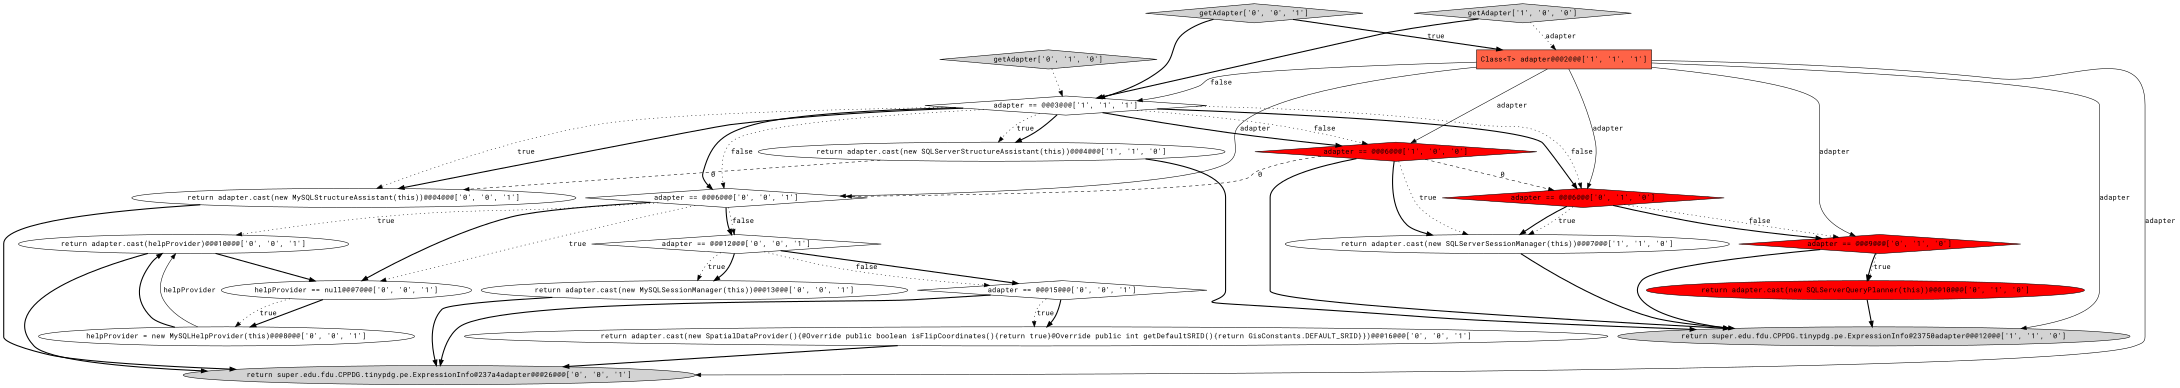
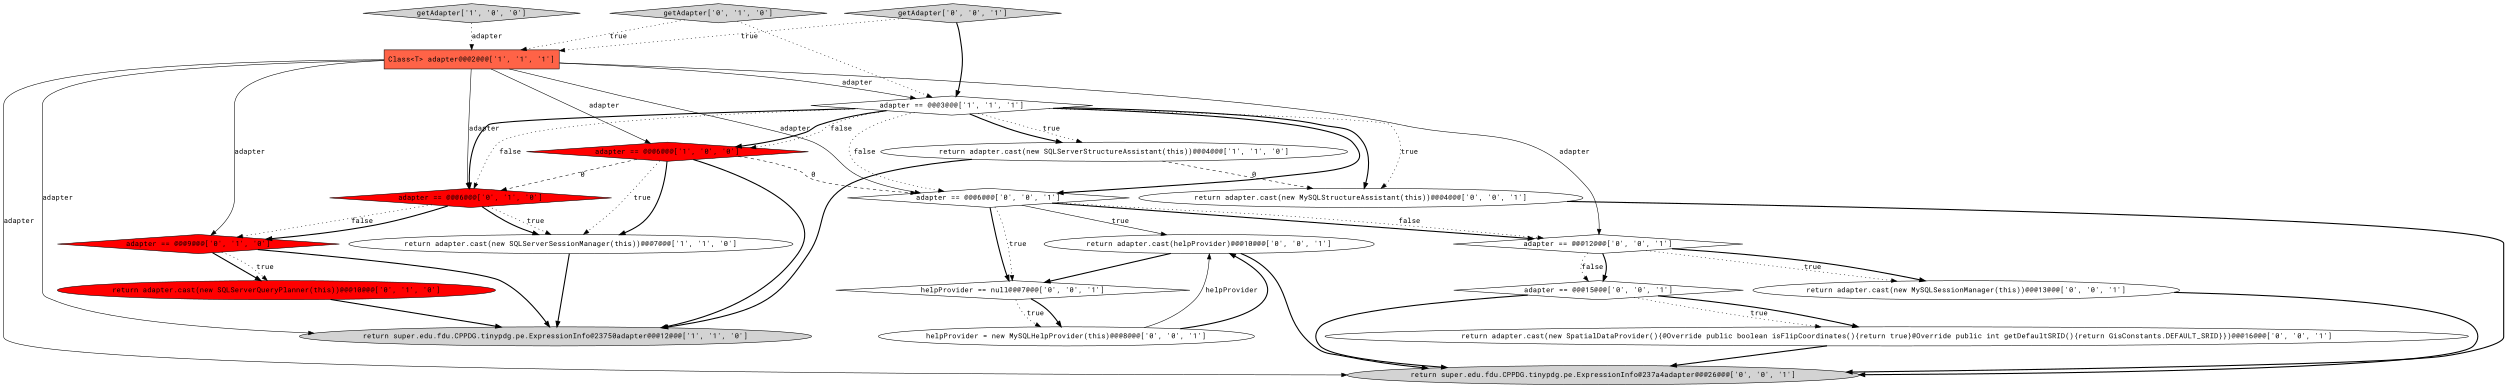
edge "getAdapter['0', '1', '0']" -> "Class<T> adapter@@@2@@@['1', '1', '1']": added, label "true"
edge "getAdapter['0', '0', '1']" -> "Class<T> adapter@@@2@@@['1', '1', '1']": style bold -> dotted
edge "getAdapter['1', '0', '0']" -> "adapter == @@@3@@@['1', '1', '1']": removed
edge "Class<T> adapter@@@2@@@['1', '1', '1']" -> "adapter == @@@3@@@['1', '1', '1']": label "false" -> "adapter"
edge "Class<T> adapter@@@2@@@['1', '1', '1']" -> "adapter == @@@12@@@['0', '0', '1']": added, label "adapter"
edge "adapter == @@@6@@@['0', '0', '1']" -> "return adapter.cast(helpProvider)@@@10@@@['0', '0', '1']": style dotted -> solid
node "helpProvider == null@@@7@@@['0', '0', '1']": shape ellipse -> diamond
